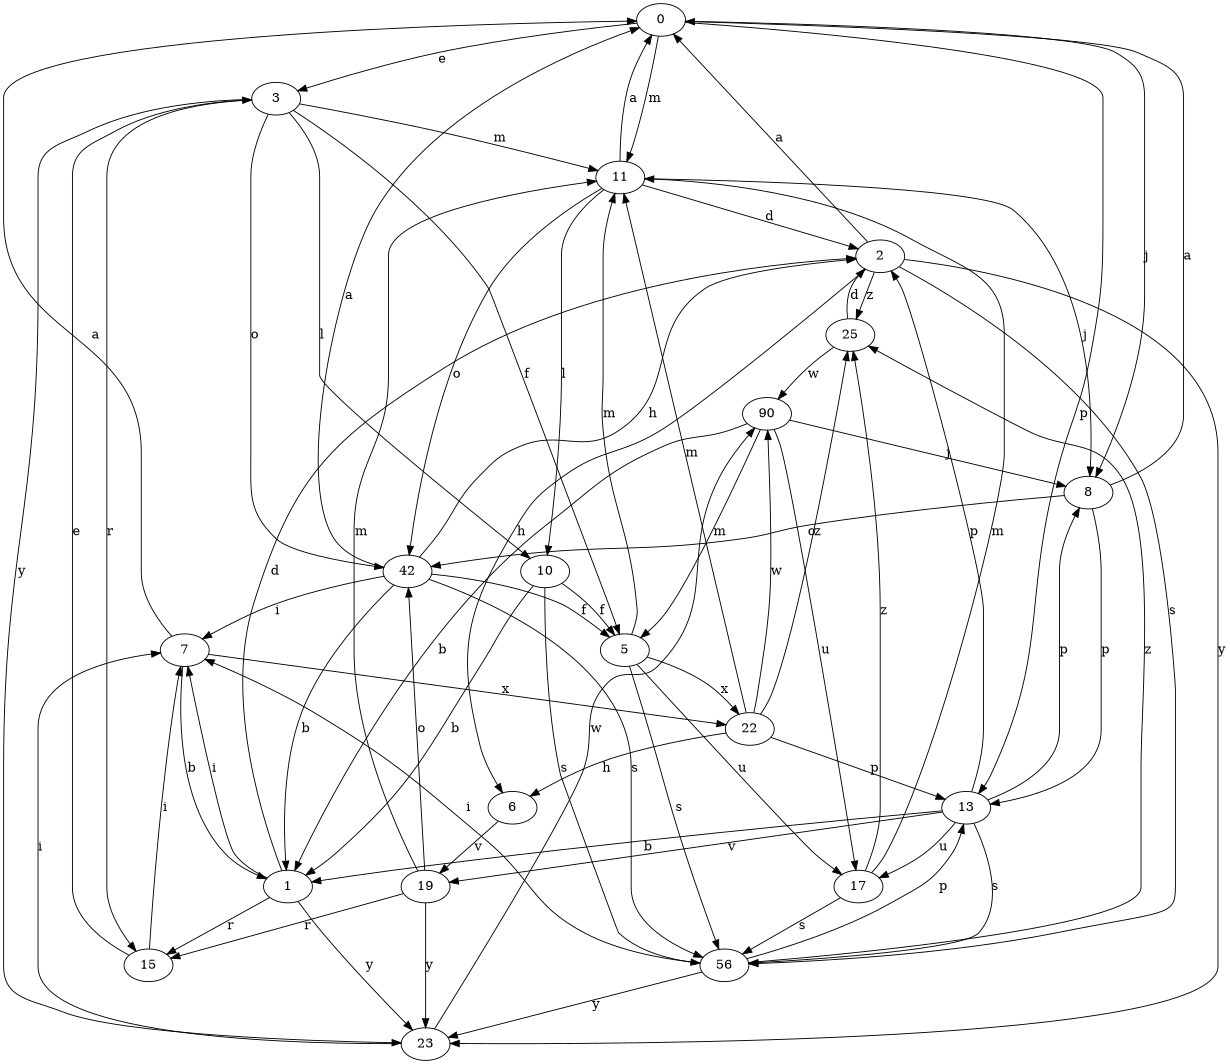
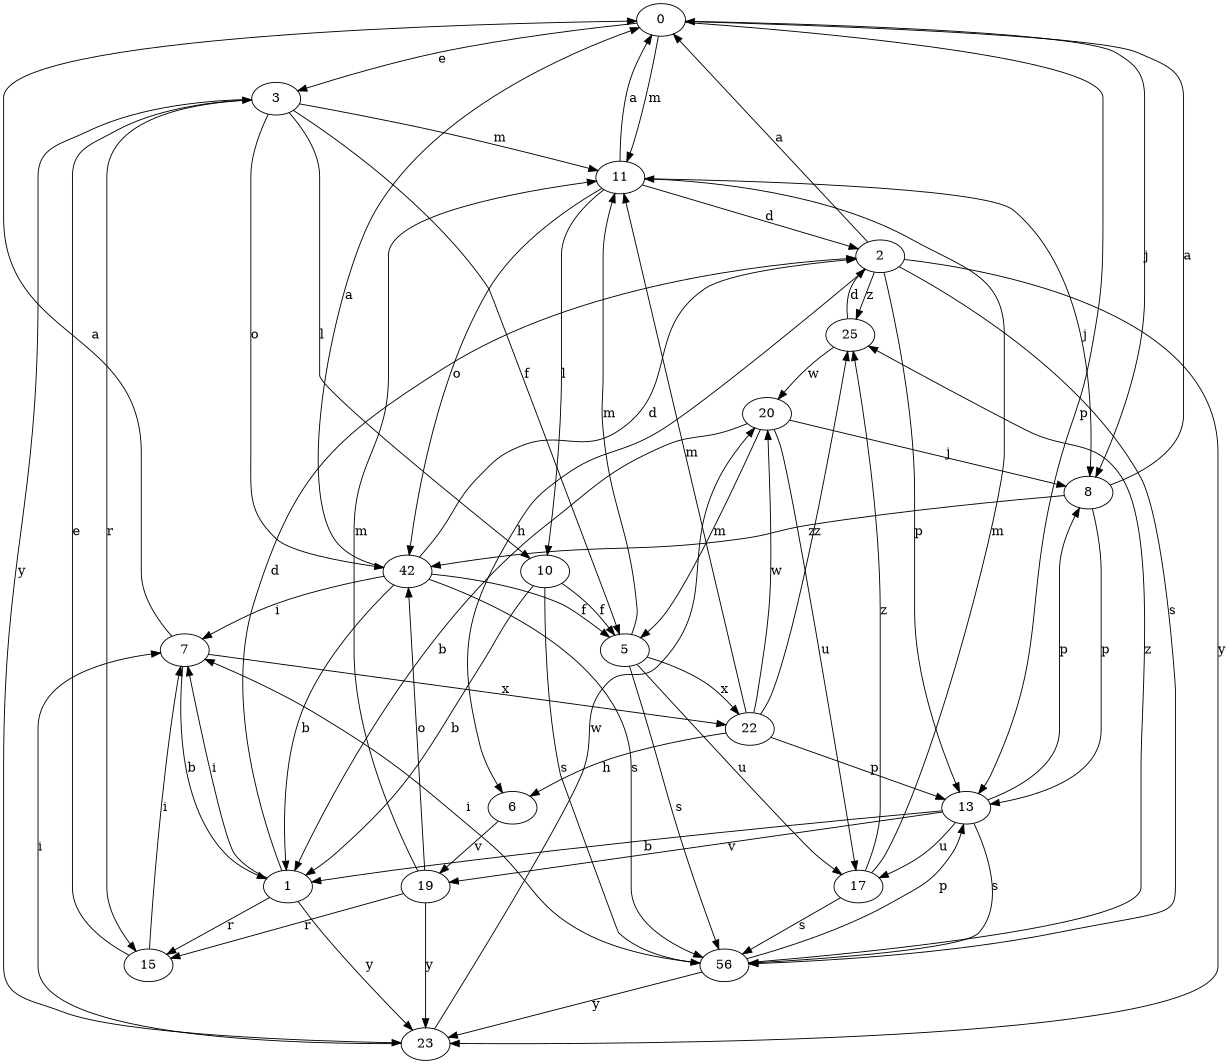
edge "42" -> "2": label "h" -> "d"
node "90": label "90" -> "20"
edge "13" -> "2": reversed
edge "8" -> "42": label "o" -> "z"
